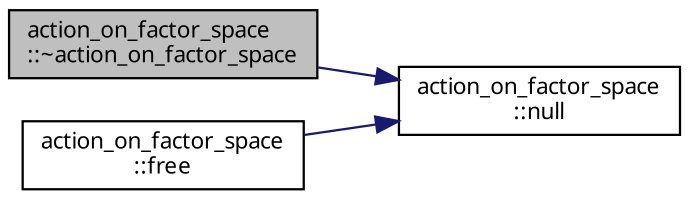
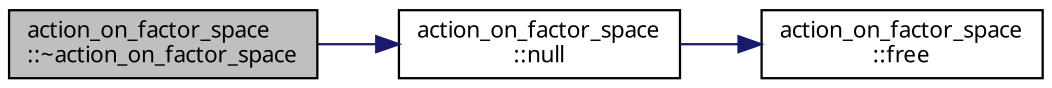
edge "action_on_factor_space ::free" -> "action_on_factor_space ::null": reversed
